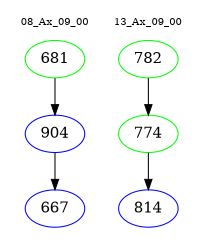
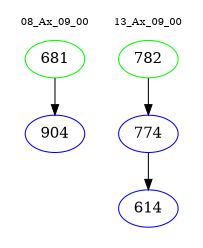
node "774": color green -> blue
node "667": removed
node "814": label "814" -> "614"
